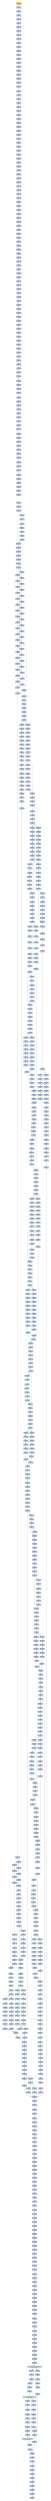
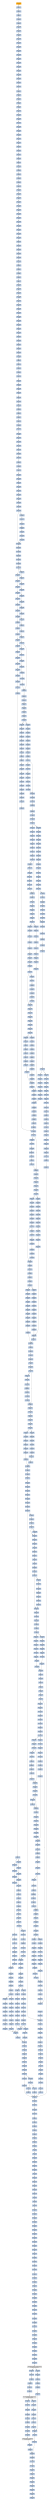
node "0x0042435e addl": added
node "0x00424c2c incl": removed
